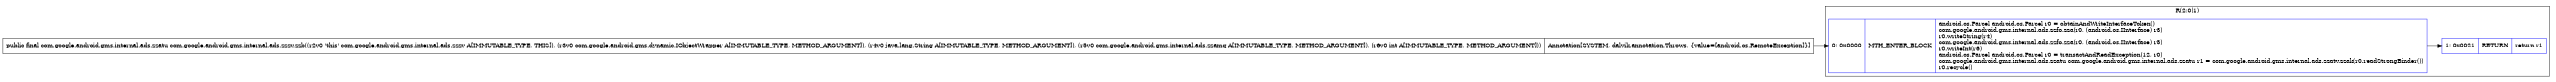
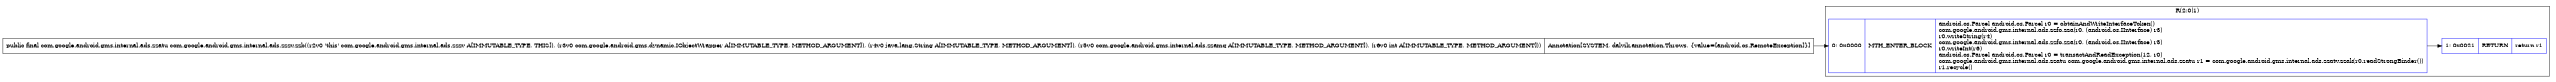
node "0: 0x0000": text "r0.recycle()" -> "r1.recycle()"
